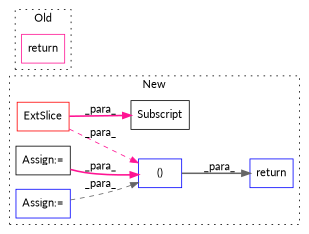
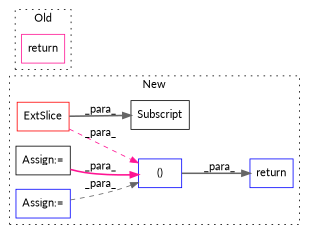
edge "ExtSlice" -> "Subscript": color deeppink -> gray40
